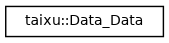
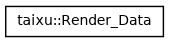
node "taixu::Data_Data": label "taixu::Data_Data" -> "taixu::Render_Data"
